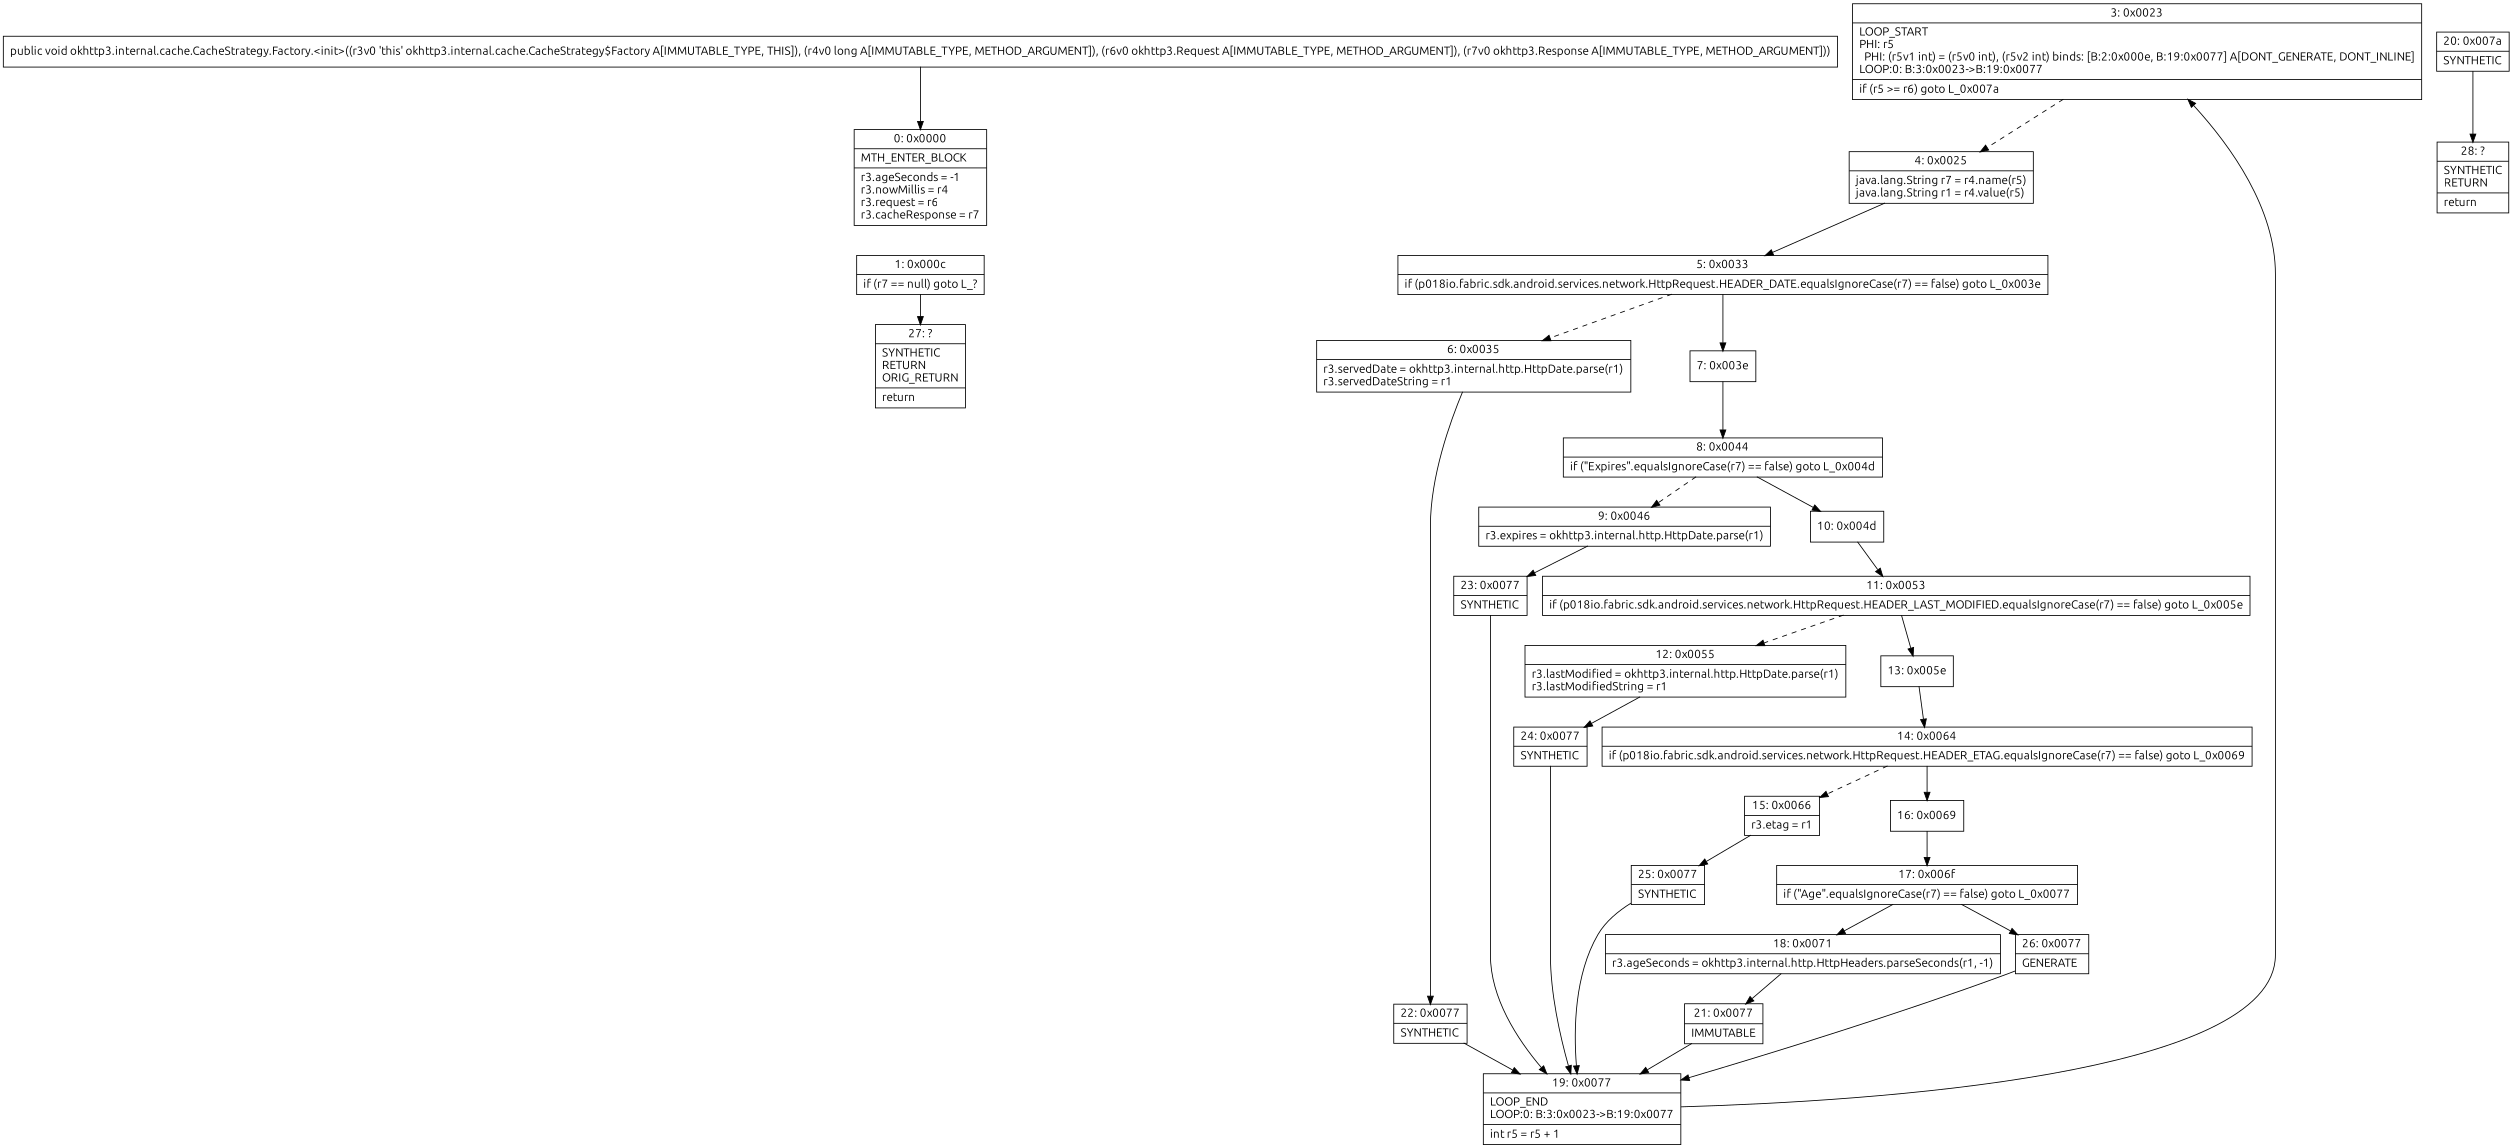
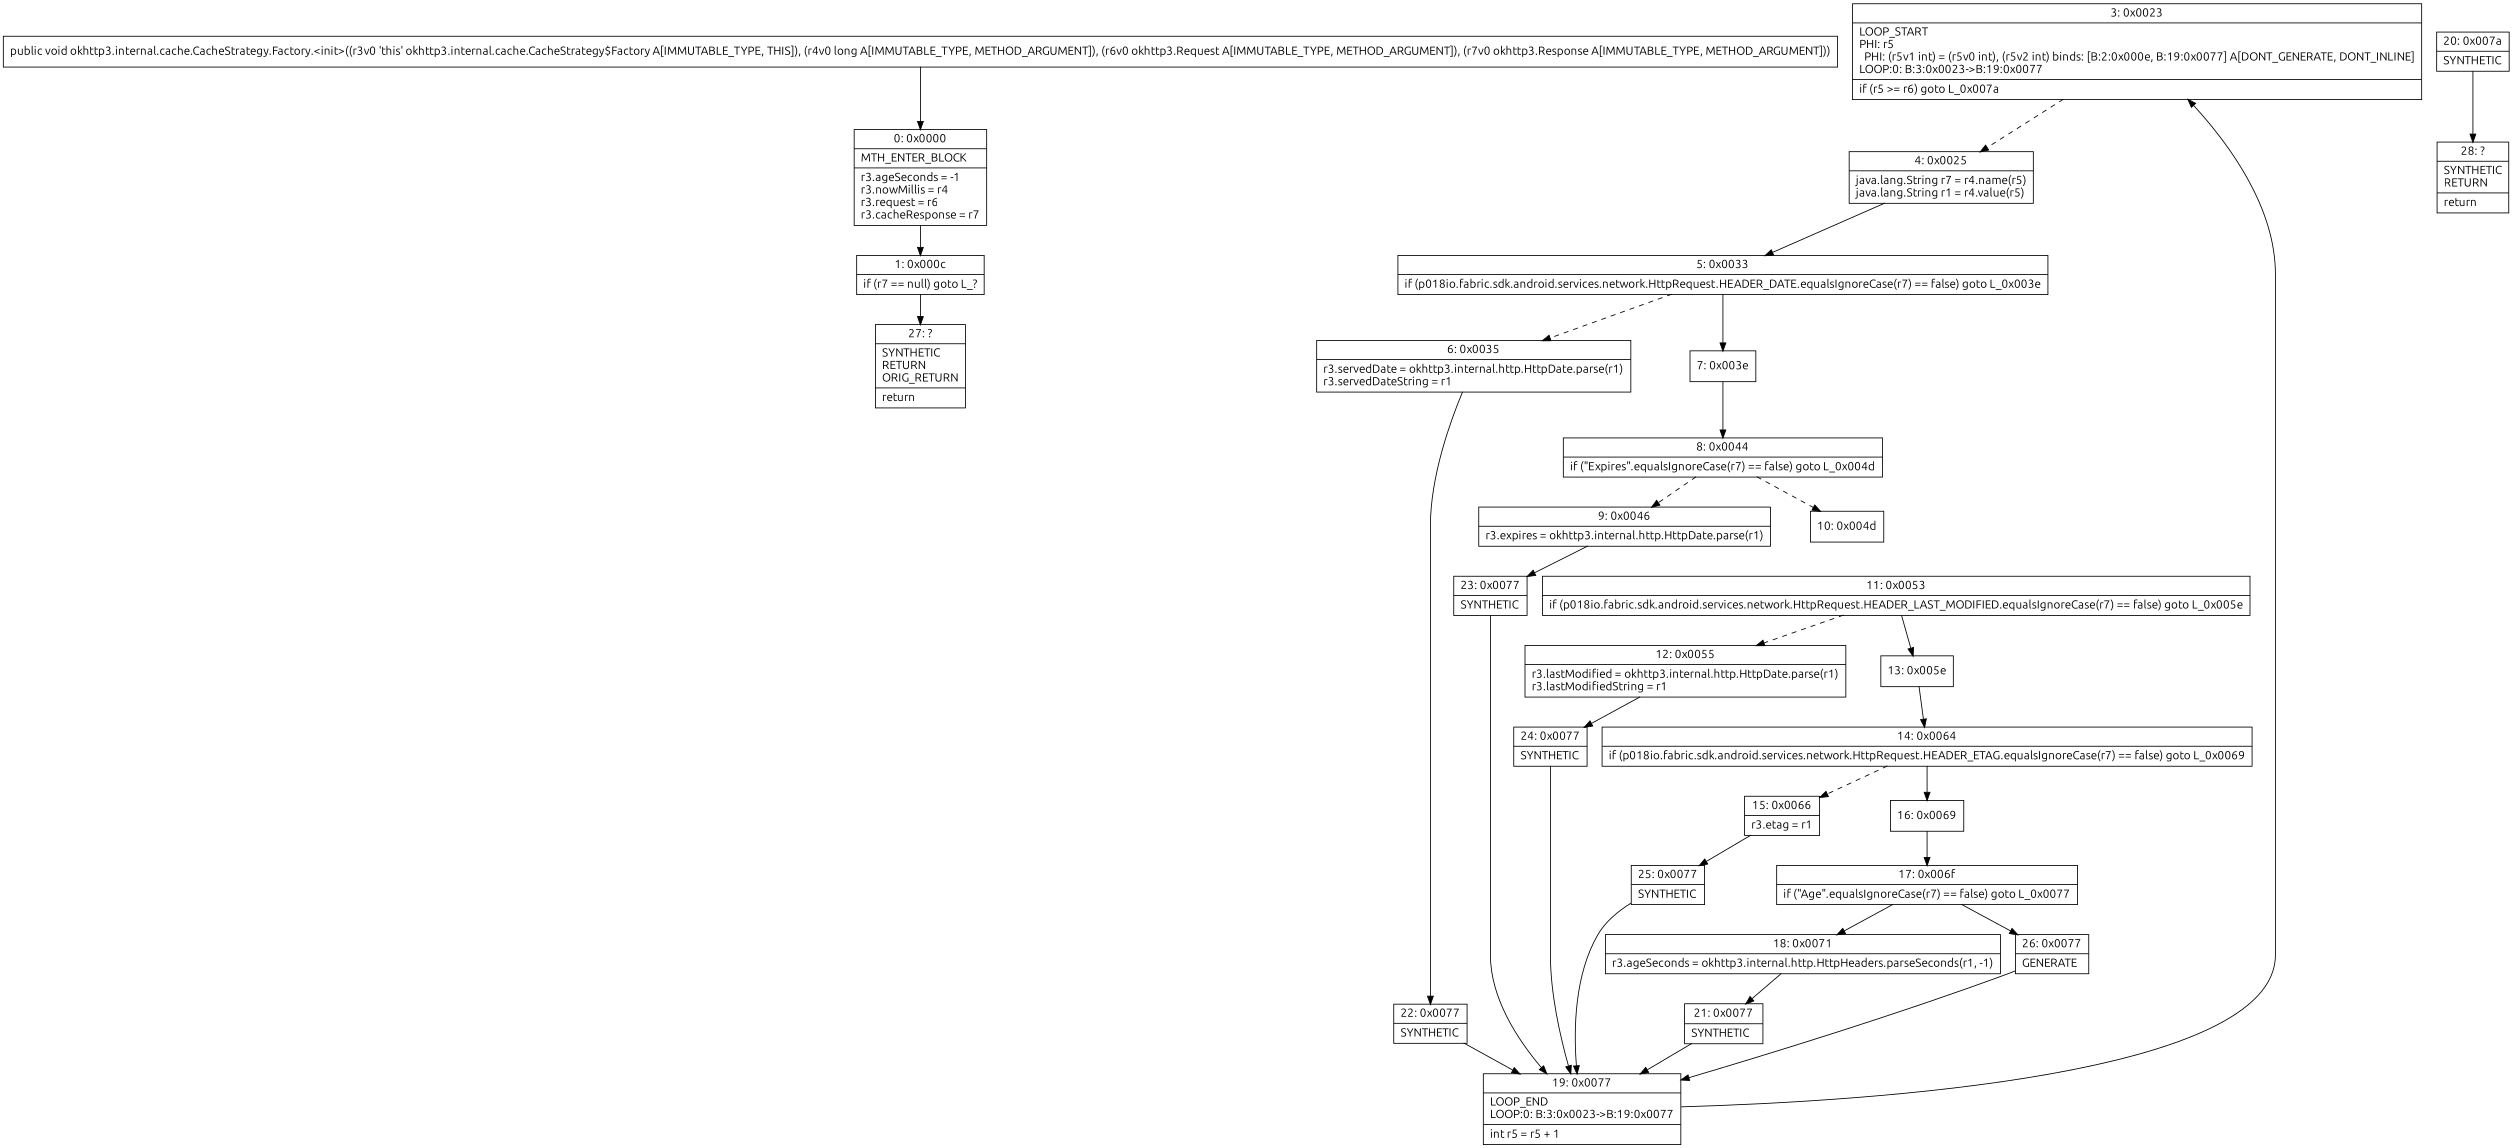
edge "0: 0x0000" -> "1: 0x000c": added
edge "8: 0x0044" -> "10: 0x004d": style solid -> dashed
edge "10: 0x004d" -> "11: 0x0053": removed
node "21: 0x0077": text "IMMUTABLE" -> "SYNTHETIC"
